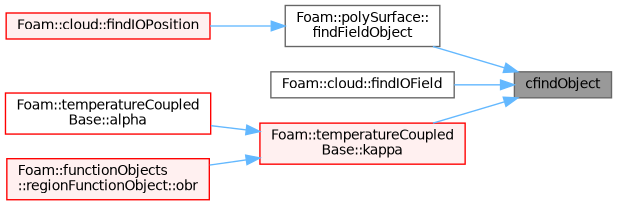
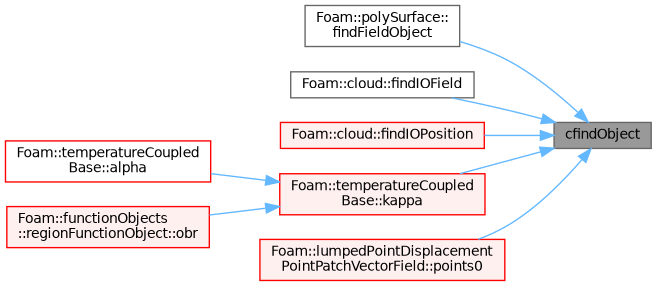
edge "Foam::cloud::findIOPosition" -> "Foam::polySurface:: findFieldObject": now "Foam::cloud::findIOPosition" -> "cfindObject"
node "Foam::lumpedPointDisplacement PointPatchVectorField::points0": added
